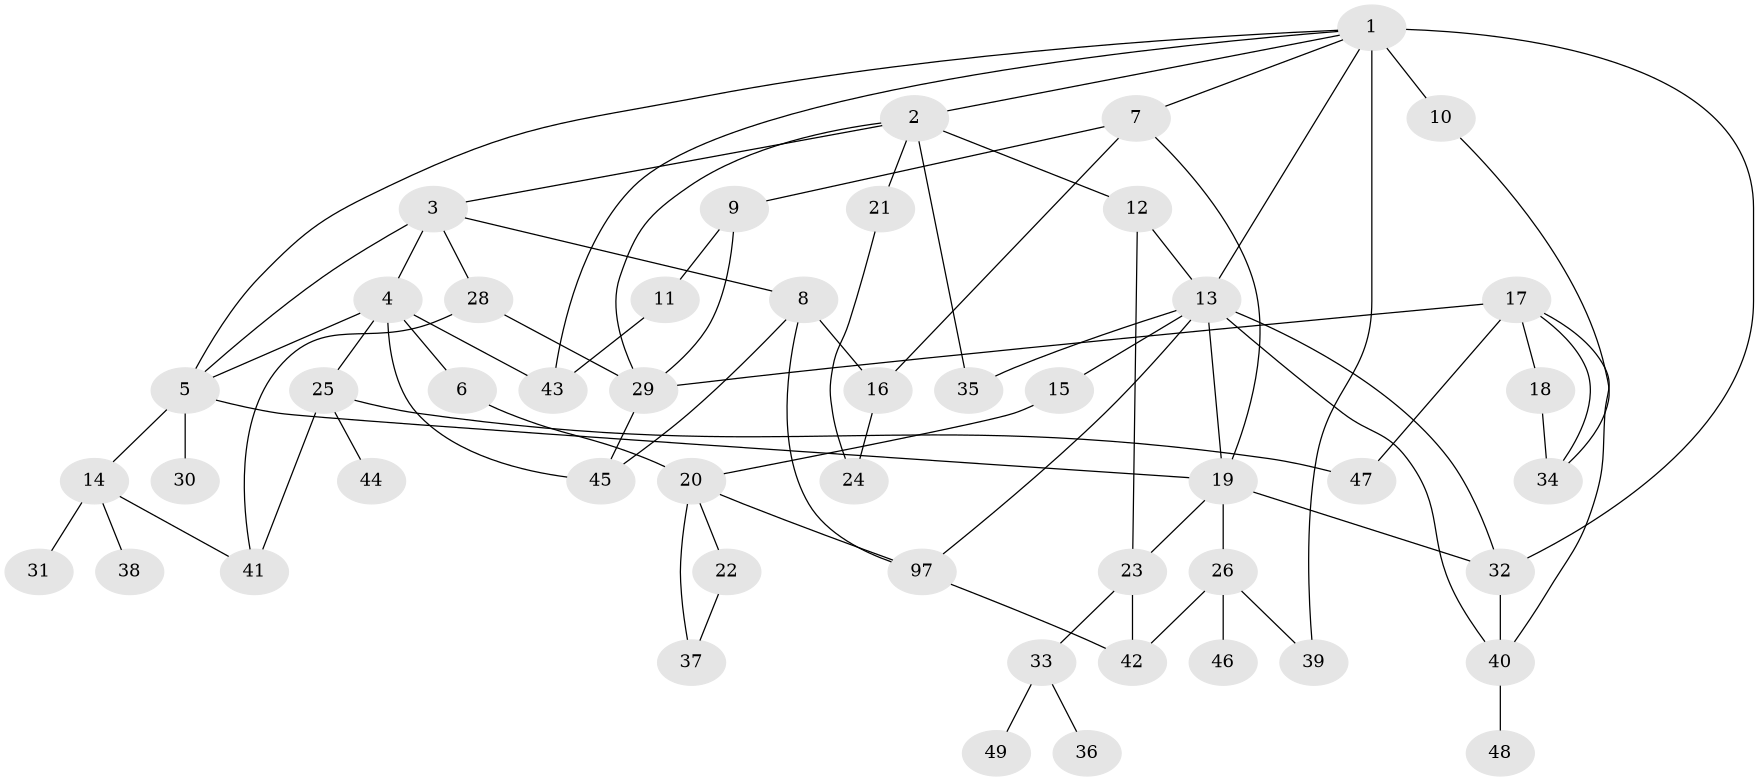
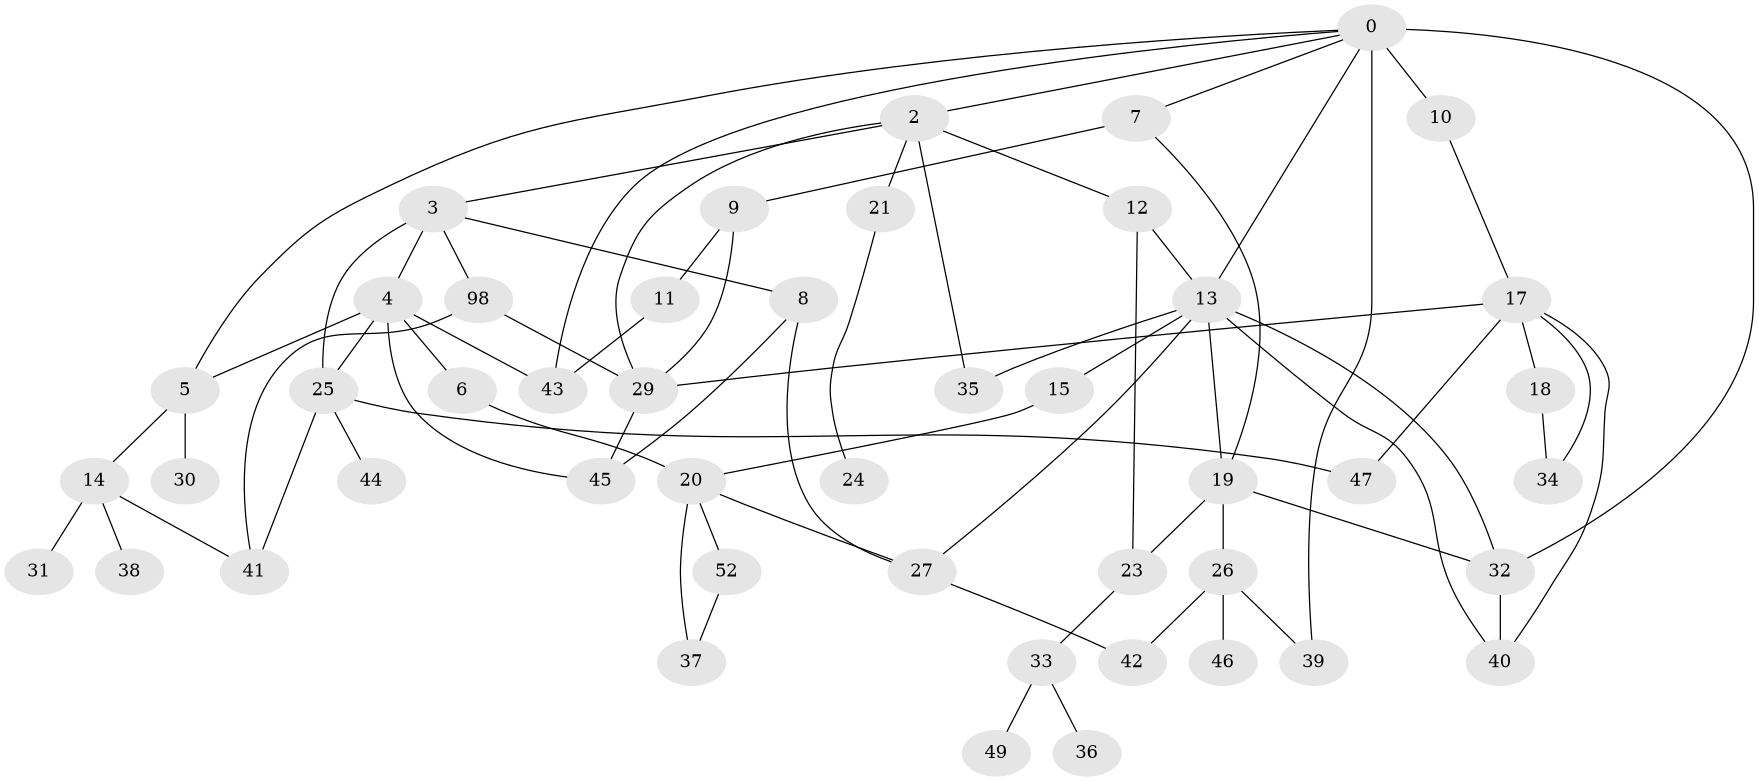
node "1": label "1" -> "0"
edge "10" -- "34": now "10" -- "17"
edge "3" -- "5": now "3" -- "25"
node "28": label "28" -> "98"
node "16": removed
edge "5" -- "19": removed
node "22": label "22" -> "52"
node "97": label "97" -> "27"
edge "23" -- "42": removed
node "48": removed
